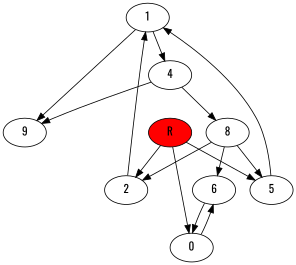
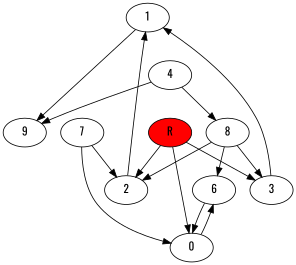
edge "1" -> "4": removed
node "7": added
node "5": label "5" -> "3"
